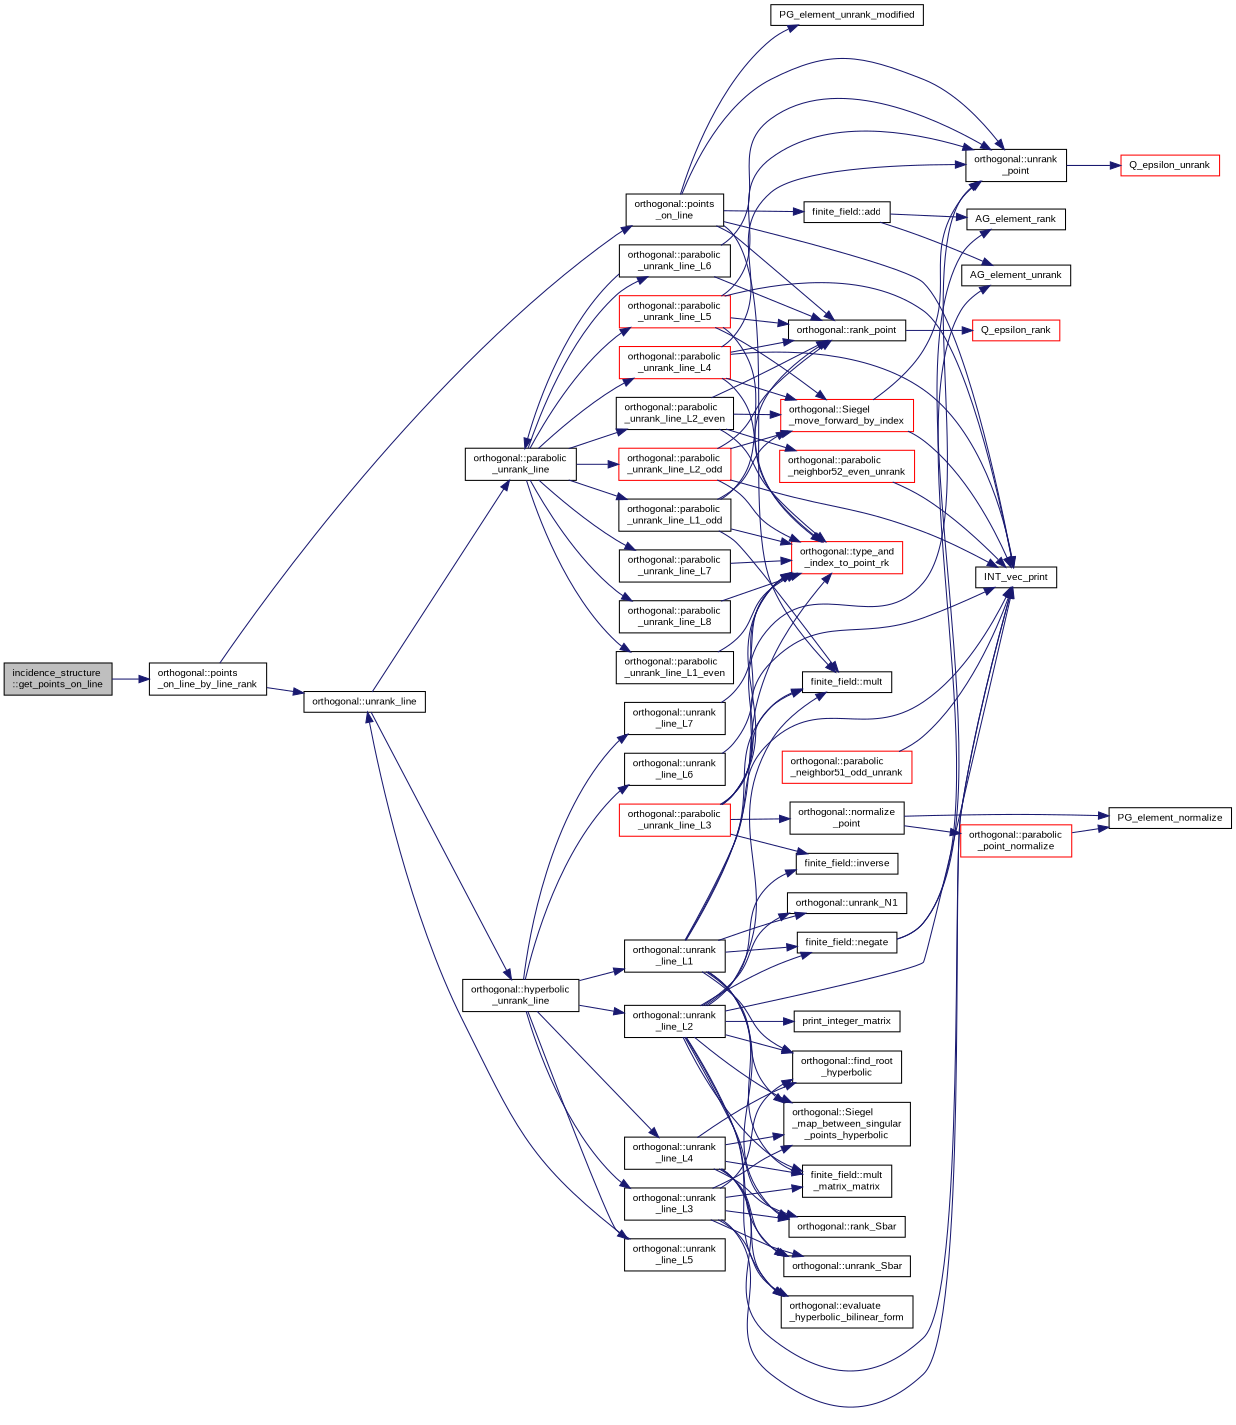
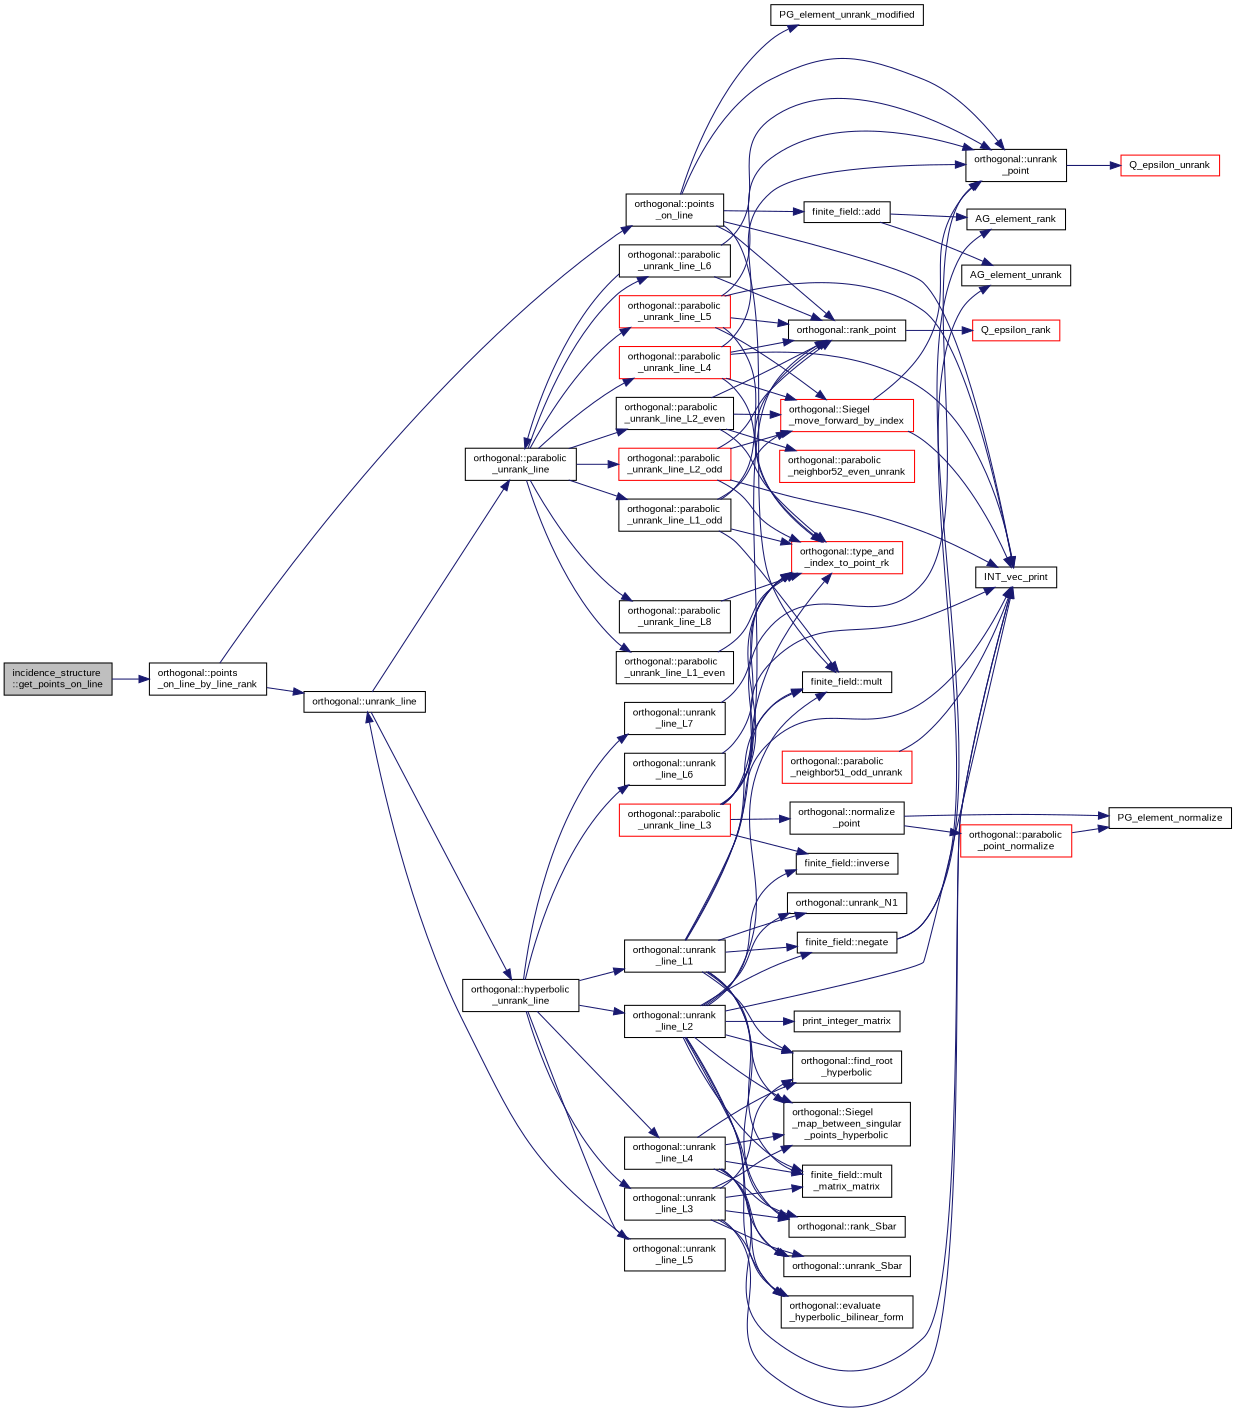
edge "orthogonal::parabolic _neighbor52_even_unrank" -> "INT_vec_print": removed
node "orthogonal::parabolic _unrank_line_L7": removed
edge "orthogonal::parabolic _unrank_line_L3" -> "orthogonal::rank_point": added
